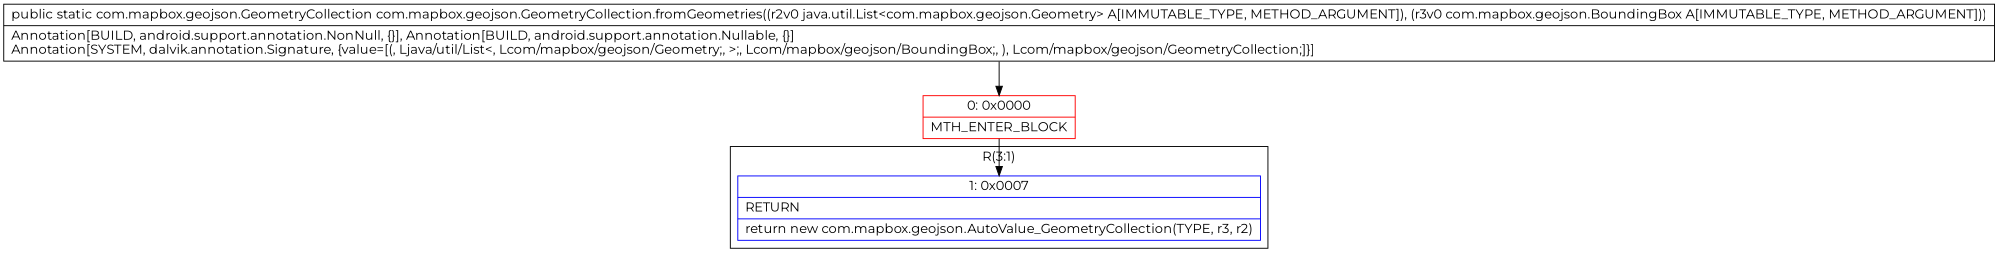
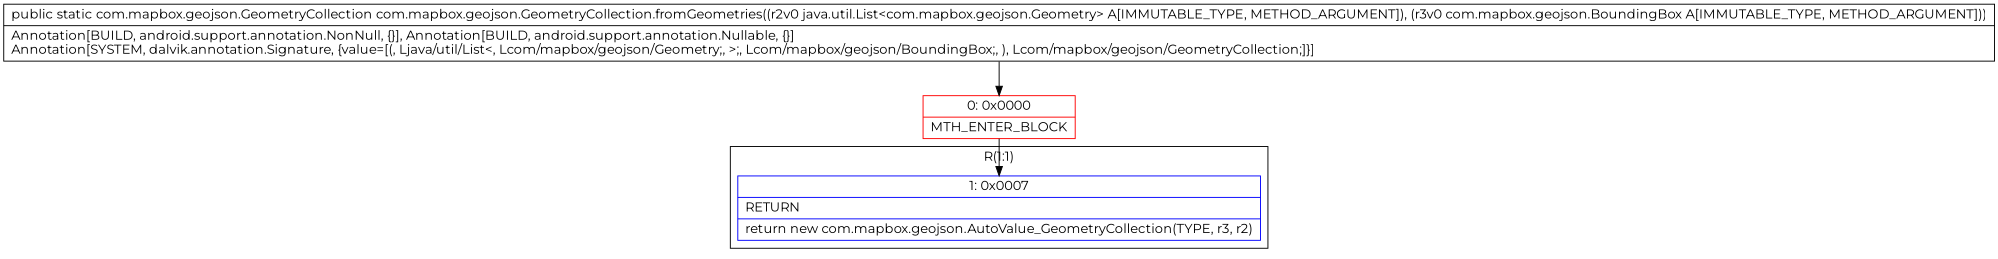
cluster "R(3:1)": label "R(3:1)" -> "R(1:1)"
